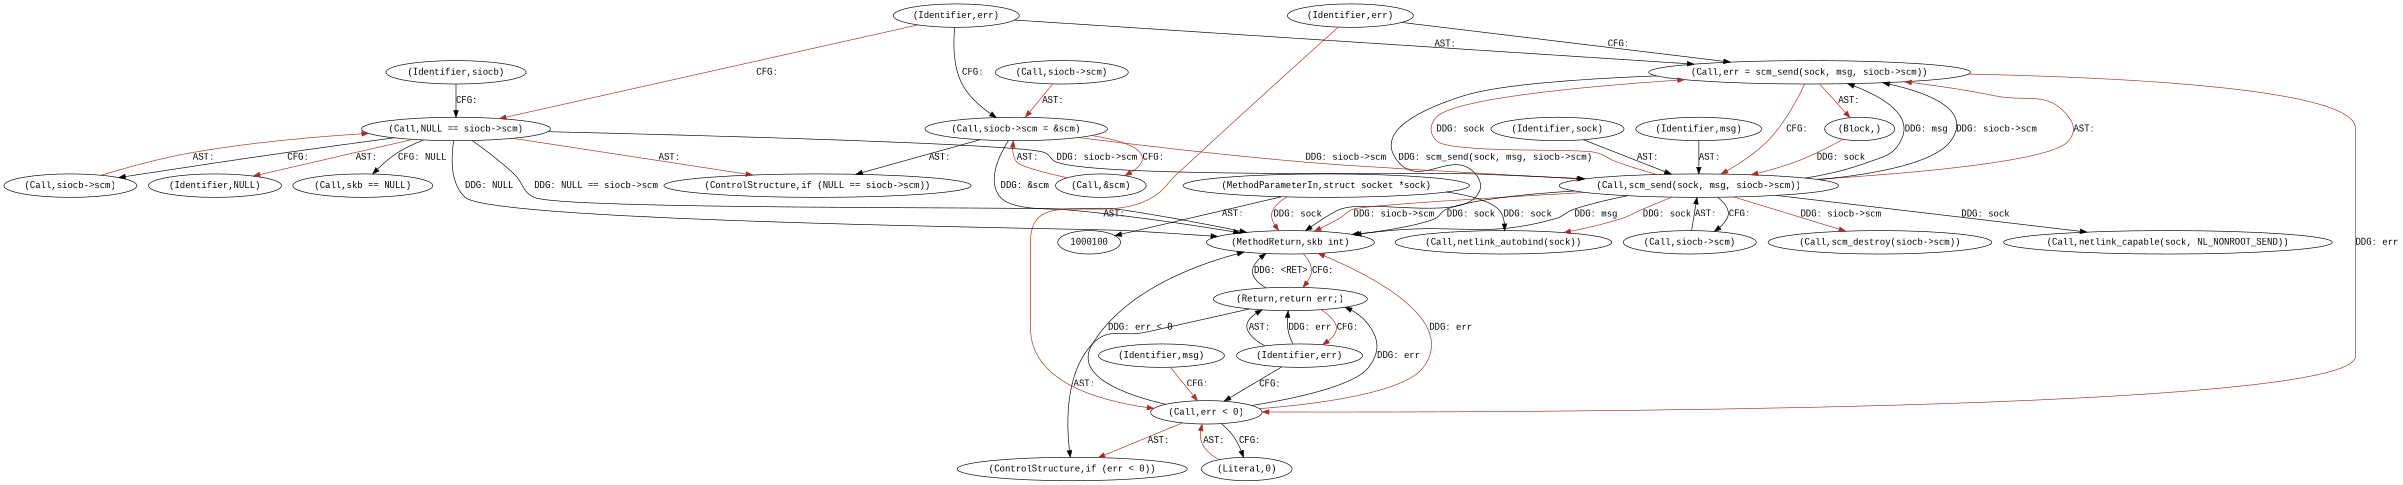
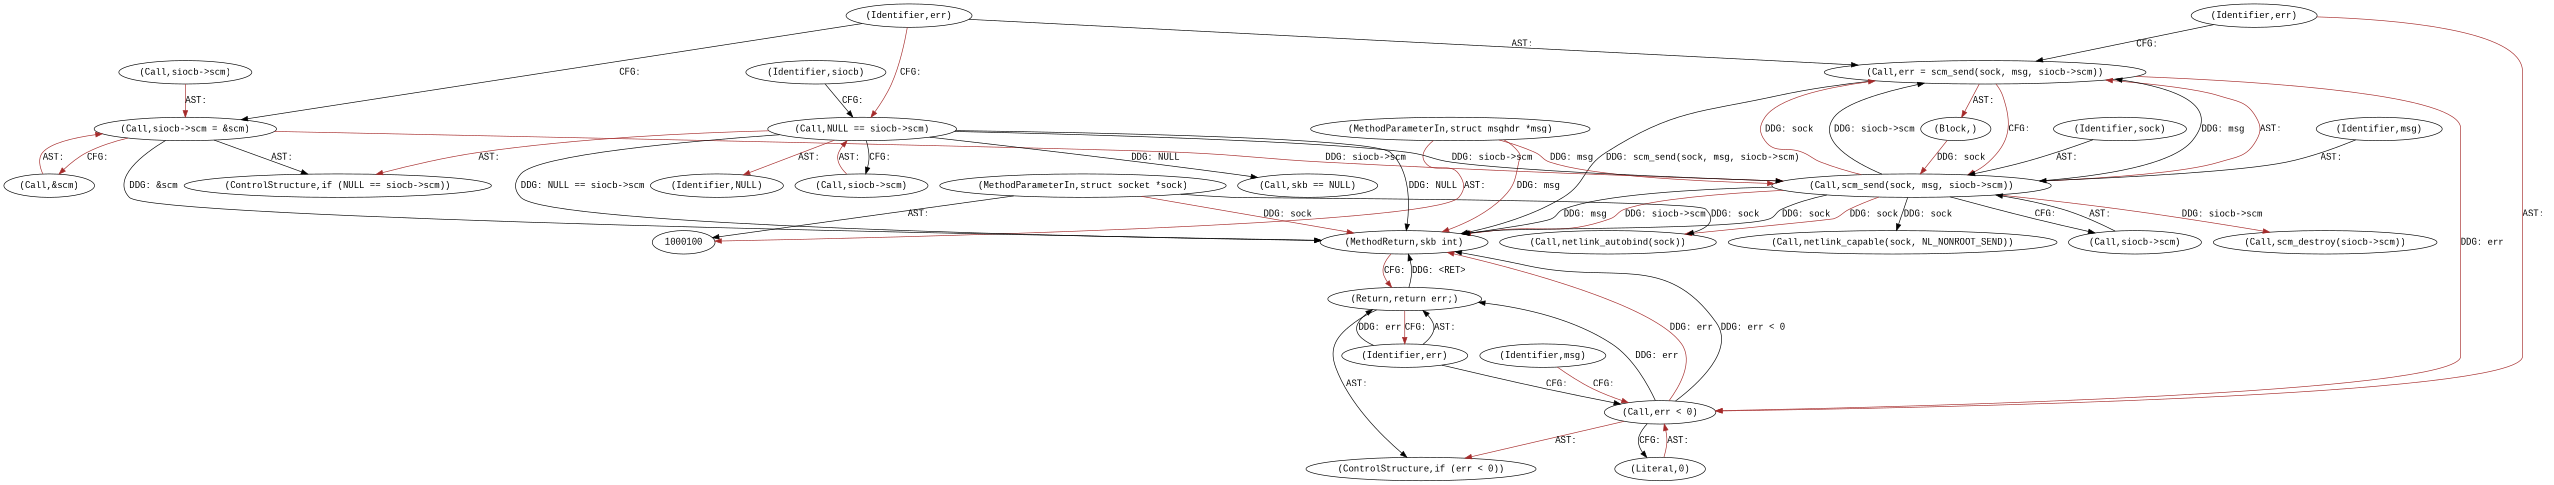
node "(MethodParameterIn,struct msghdr *msg)": added
edge "(Call,NULL == siocb->scm)" -> "(Call,skb == NULL)": label "CFG: NULL" -> "DDG: NULL"
